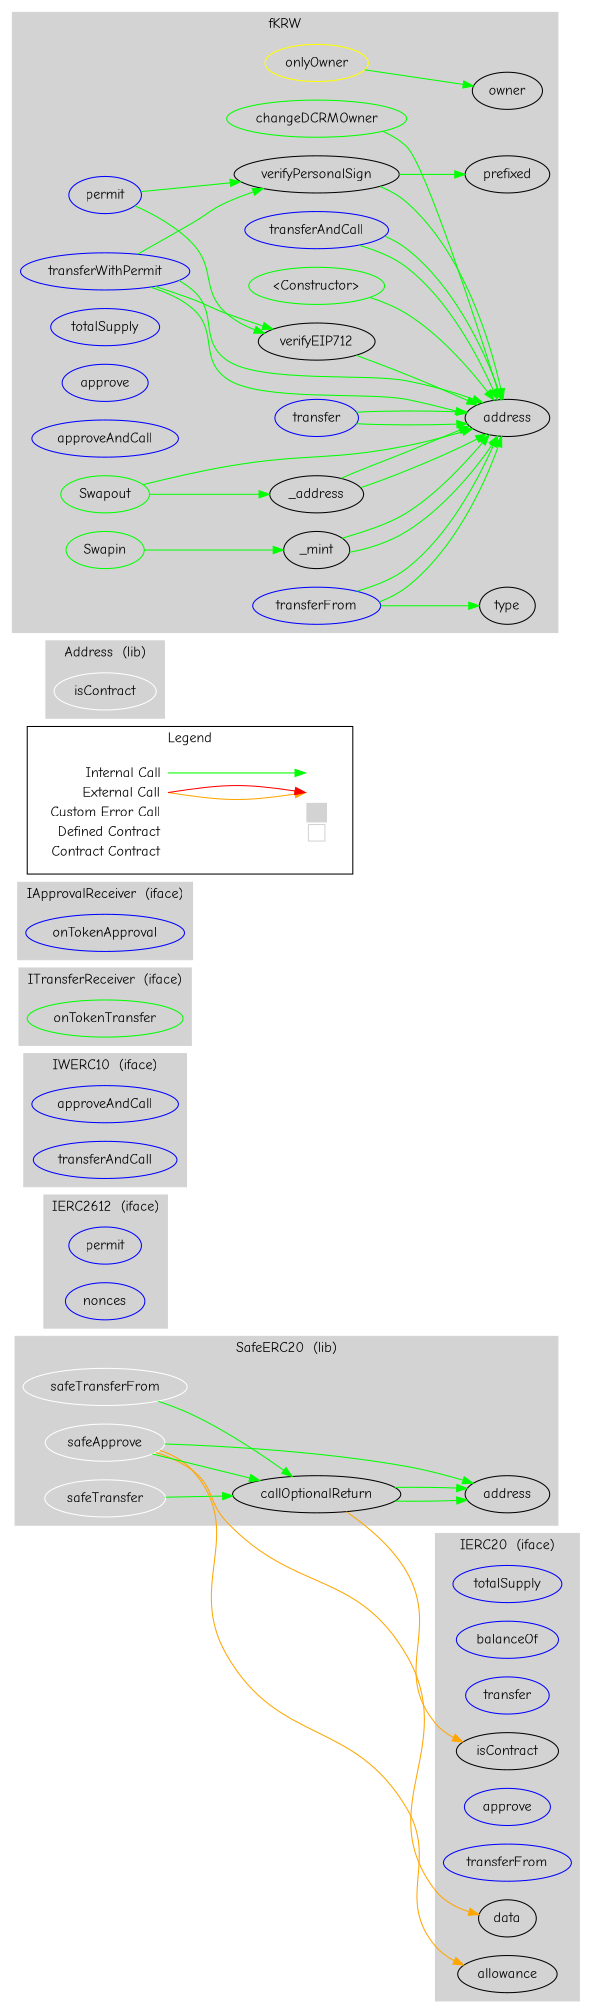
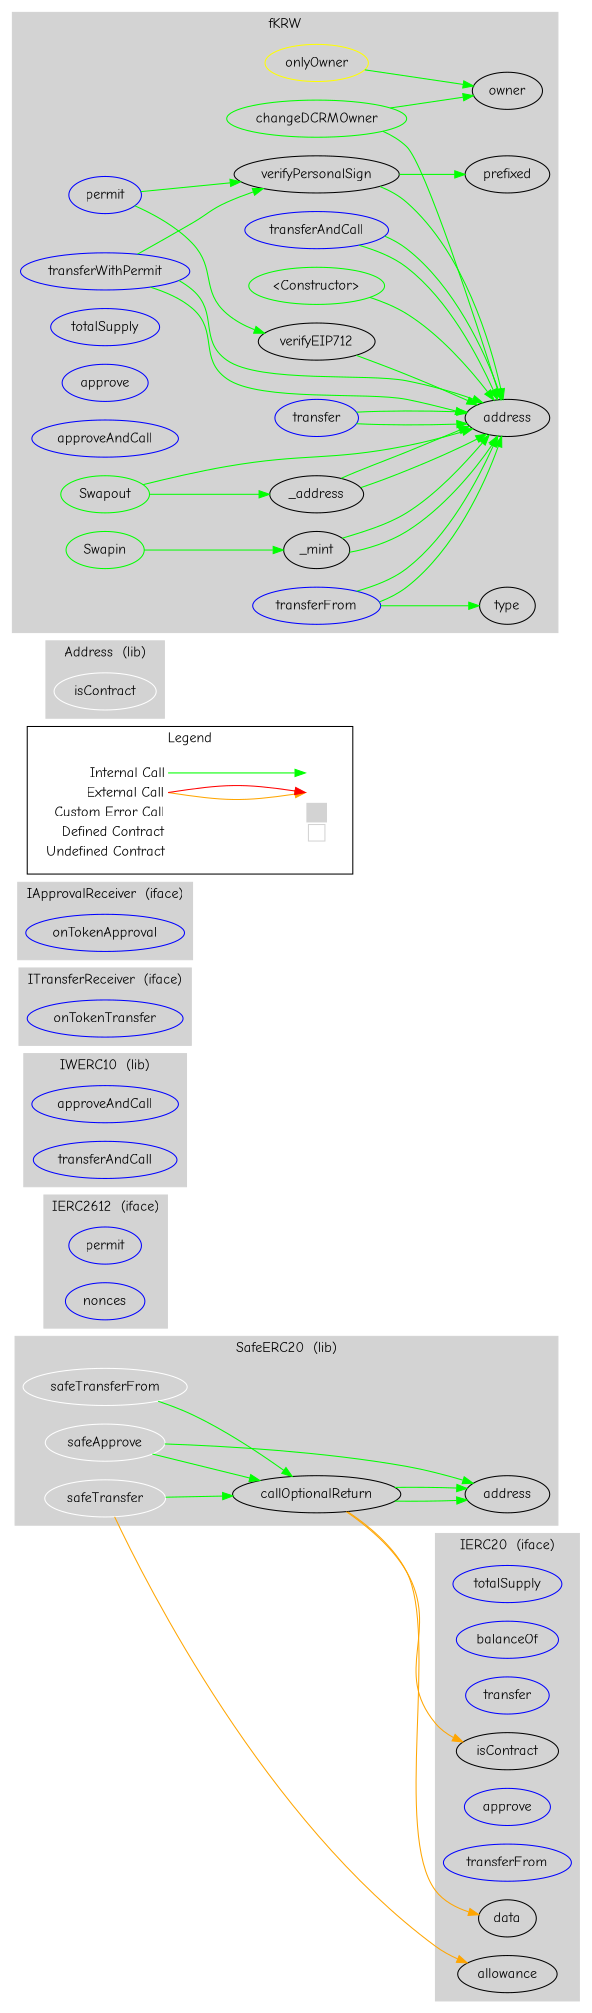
edge "changeDCRMOwner" -> "owner": added
edge "transferWithPermit" -> "verifyEIP712": removed
node "Internal Call": text "Contract Contract" -> "Undefined Contract"
node "onTokenTransfer": color green -> blue
cluster "IWERC10  (iface)": label "IWERC10  (iface)" -> "IWERC10  (lib)"
edge "safeApprove" -> "data": now "callOptionalReturn" -> "data"
edge "safeApprove" -> "allowance": now "safeTransfer" -> "allowance"
